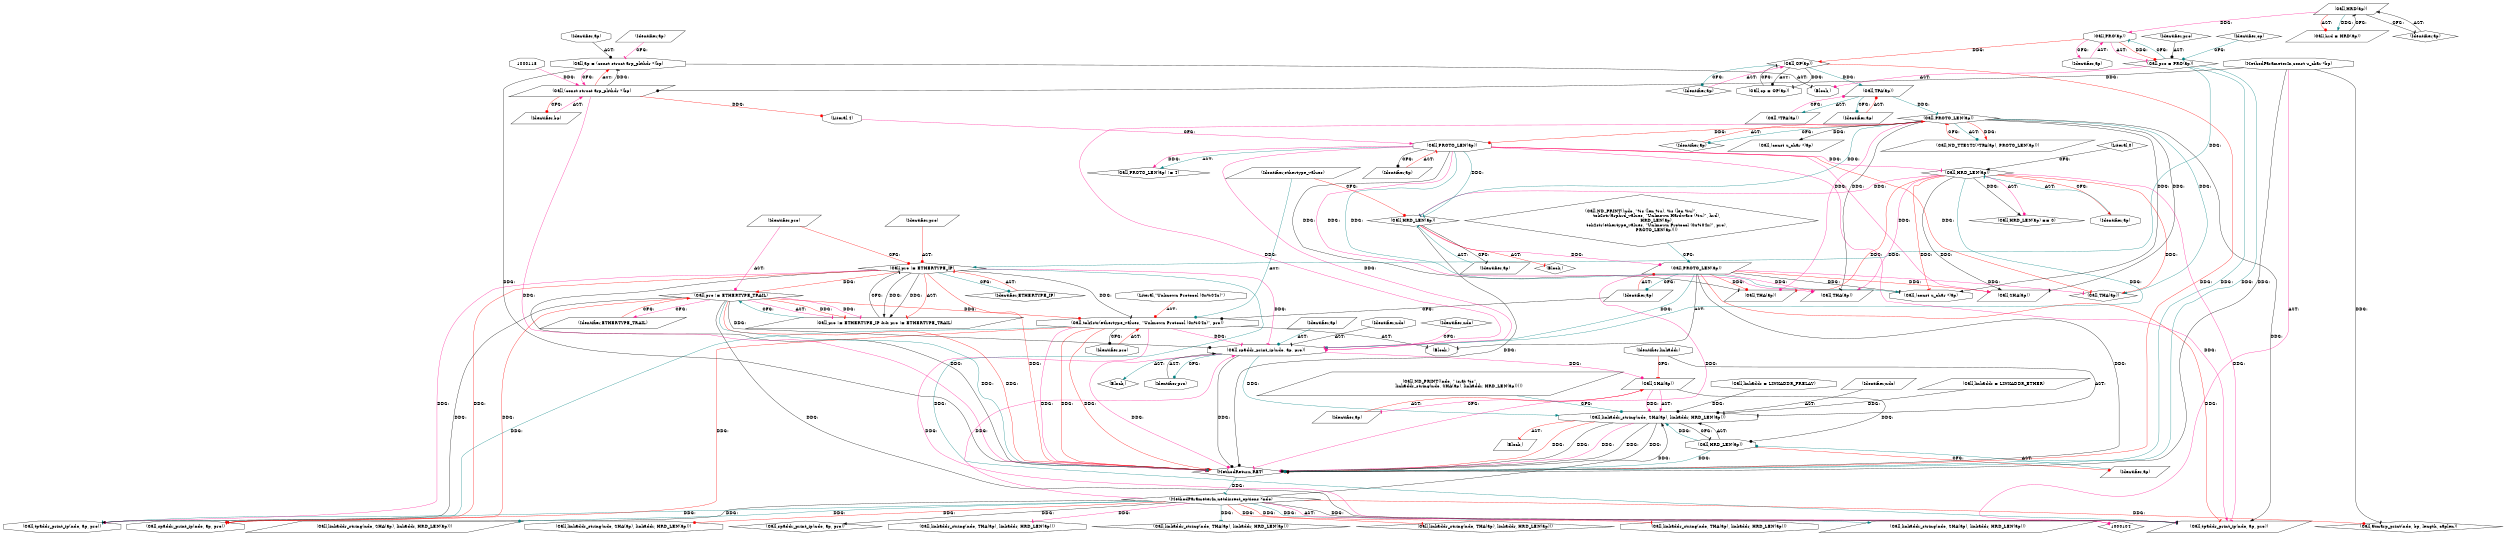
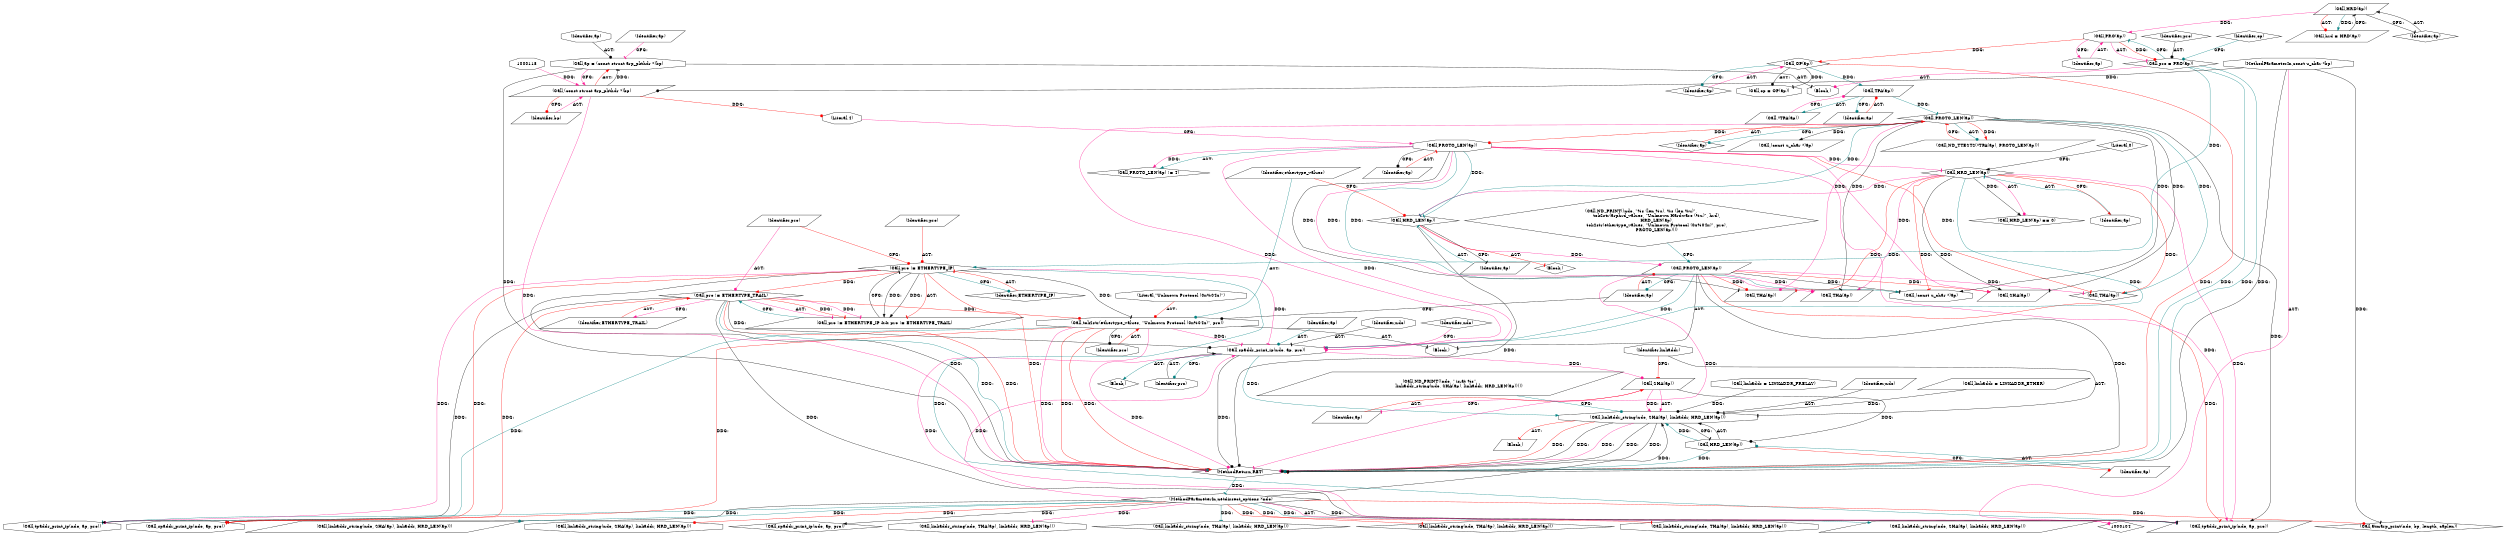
edge "(Call,op = OP(ap))" -> "(Call,OP(ap))": removed, label "CFG:"
edge "(Identifier,ETHERTYPE_TRAIL)" -> "(Call,pro != ETHERTYPE_TRAIL)": label "CFG: " -> "AST: "
